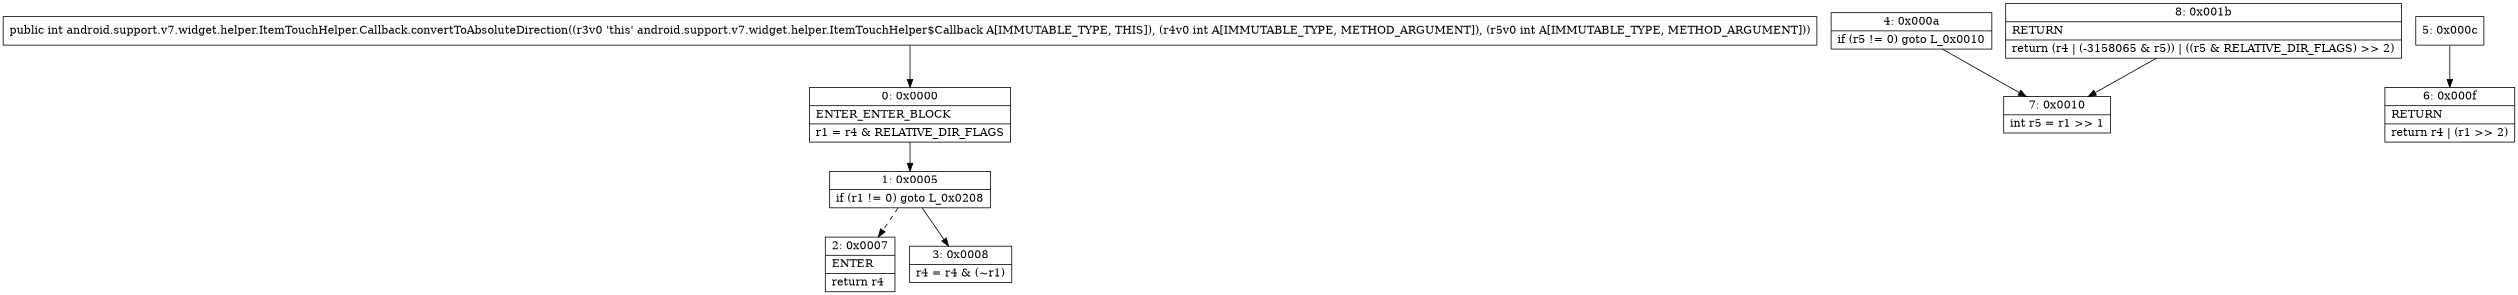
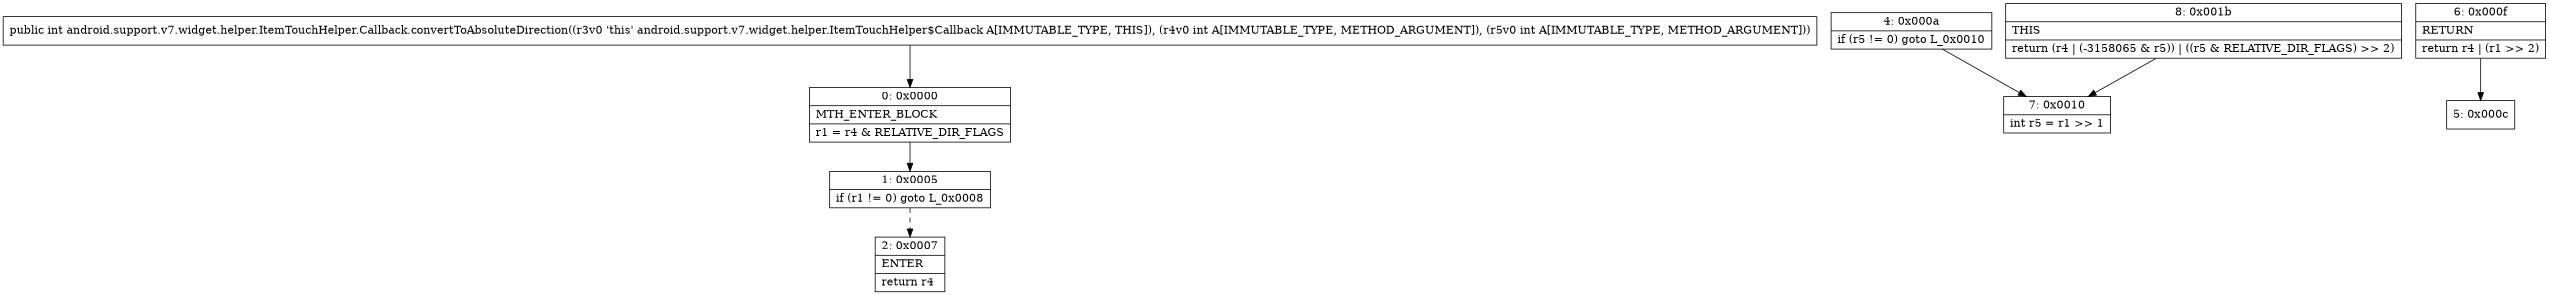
node "8: 0x001b": text "RETURN" -> "THIS"
edge "5: 0x000c" -> "6: 0x000f": reversed
node "0: 0x0000": text "ENTER_ENTER_BLOCK" -> "MTH_ENTER_BLOCK"
node "1: 0x0005": text "if (r1 != 0) goto L_0x0208" -> "if (r1 != 0) goto L_0x0008"
node "3: 0x0008": removed
